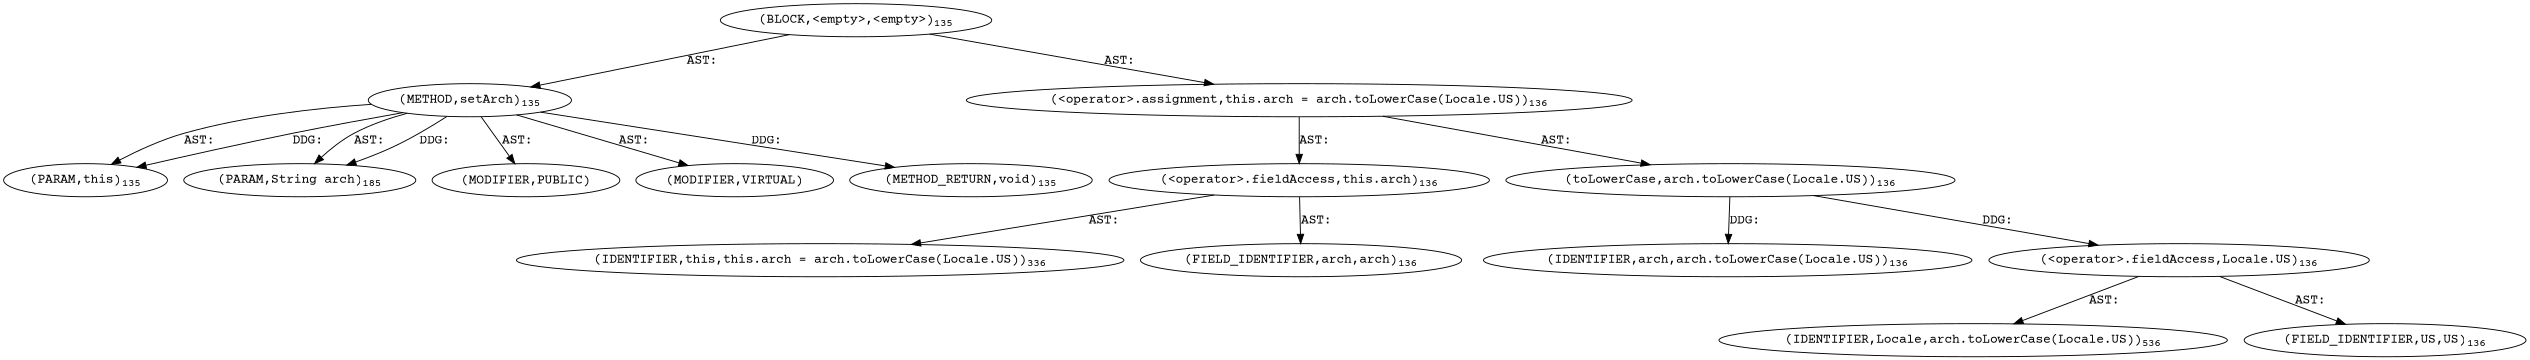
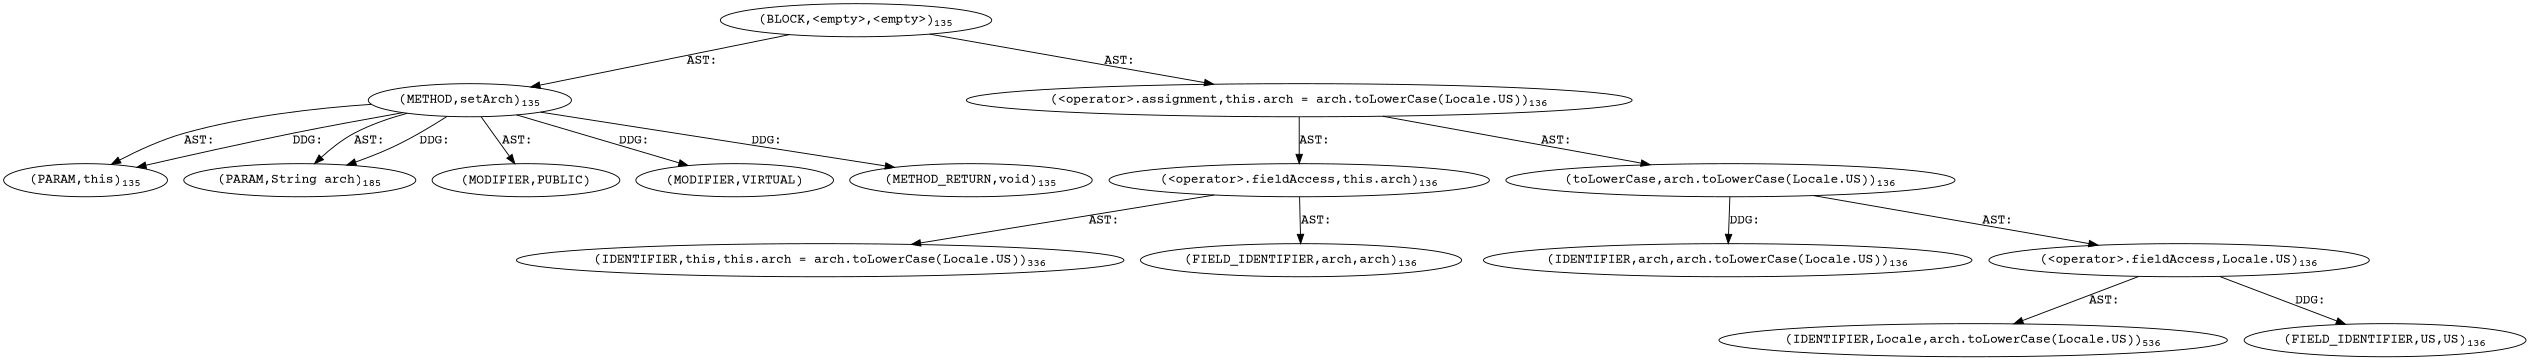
edge "(METHOD,setArch)" -> "(MODIFIER,VIRTUAL)": label "AST: " -> "DDG: "
edge "(toLowerCase,arch.toLowerCase(Locale.US))" -> "(<operator>.fieldAccess,Locale.US)": label "DDG: " -> "AST: "
edge "(<operator>.fieldAccess,Locale.US)" -> "(FIELD_IDENTIFIER,US,US)": label "AST: " -> "DDG: "
